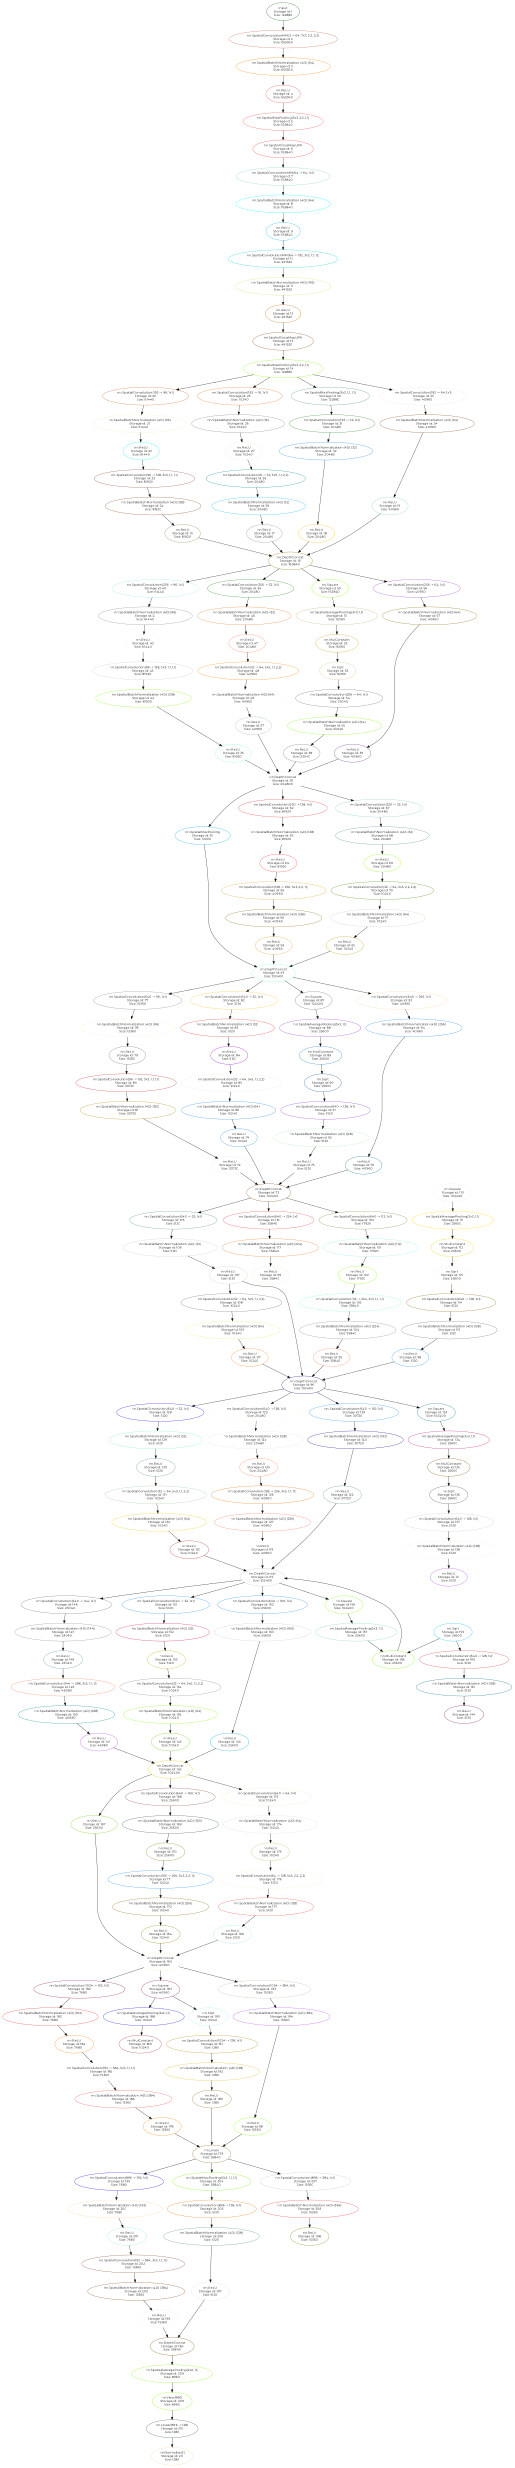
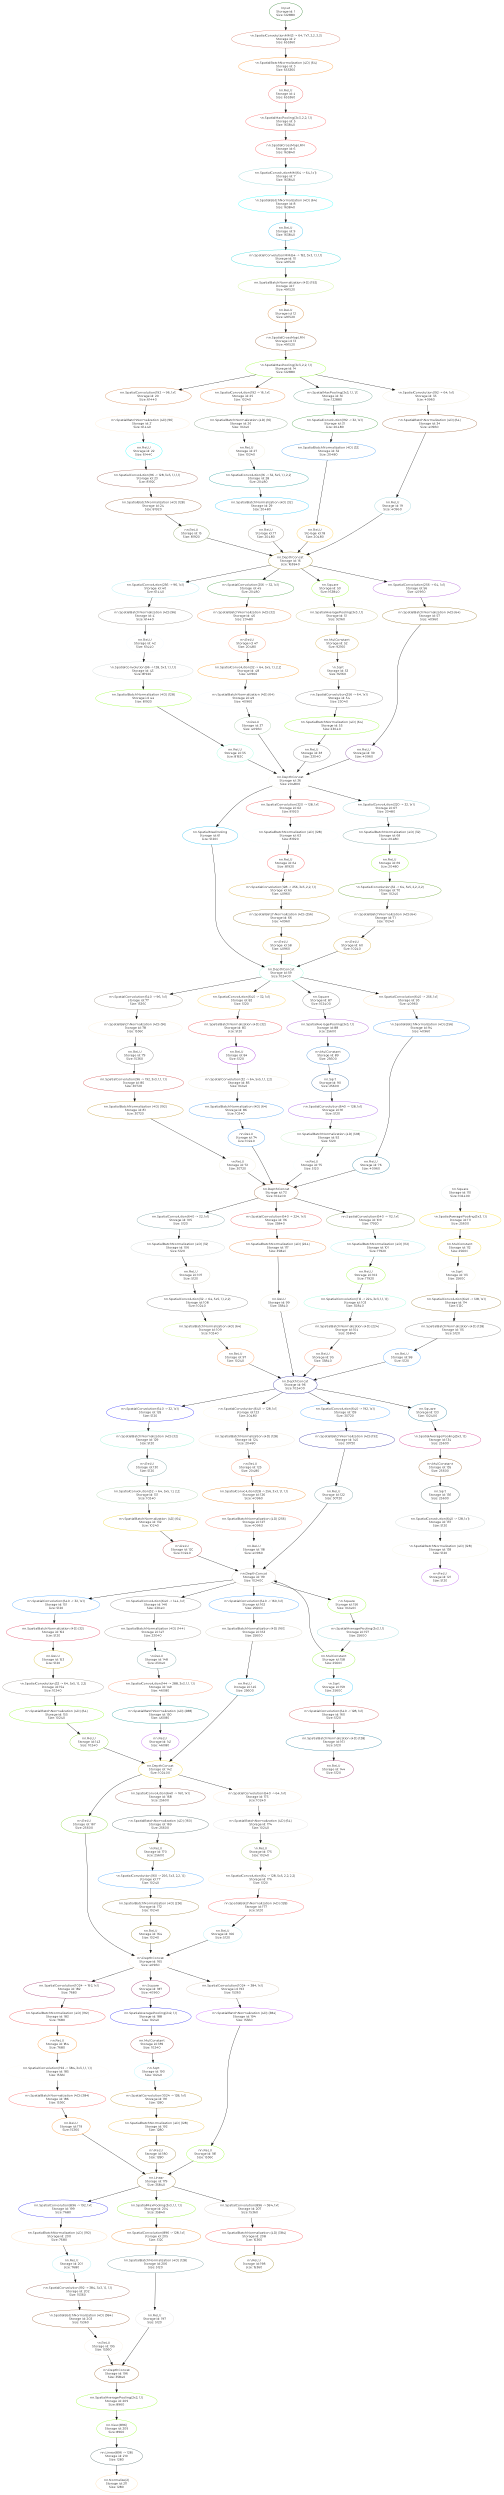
edge "nn.ReLU Storage id: 107 Size: 5120" -> "nn.DepthConcat Storage id: 96 Size: 102400": now "nn.ReLU Storage id: 99 Size: 35840" -> "nn.DepthConcat Storage id: 96 Size: 102400"
edge "nn.Sqrt Storage id: 159 Size: 25600" -> "nn.MulConstant Storage id: 158 Size: 25600": reversed
edge "nn.Square Storage id: 187 Size: 40960" -> "nn.Sqrt Storage id: 190 Size: 10240": now "nn.MulConstant Storage id: 189 Size: 10240" -> "nn.Sqrt Storage id: 190 Size: 10240"
